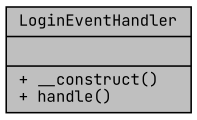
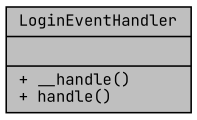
node "LoginEventHandler": text "+ __construct()" -> "+ __handle()"
